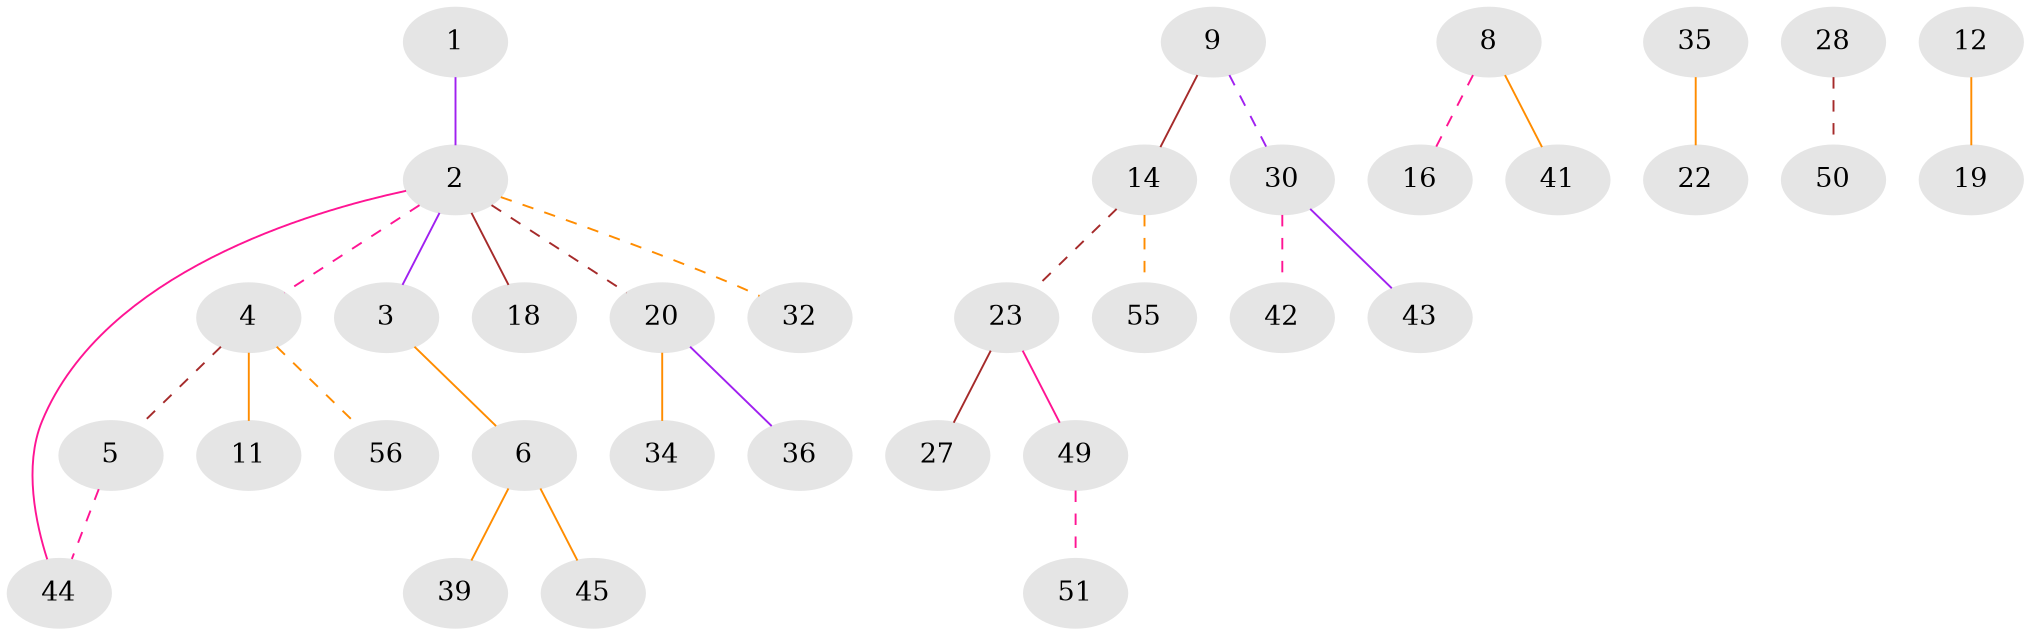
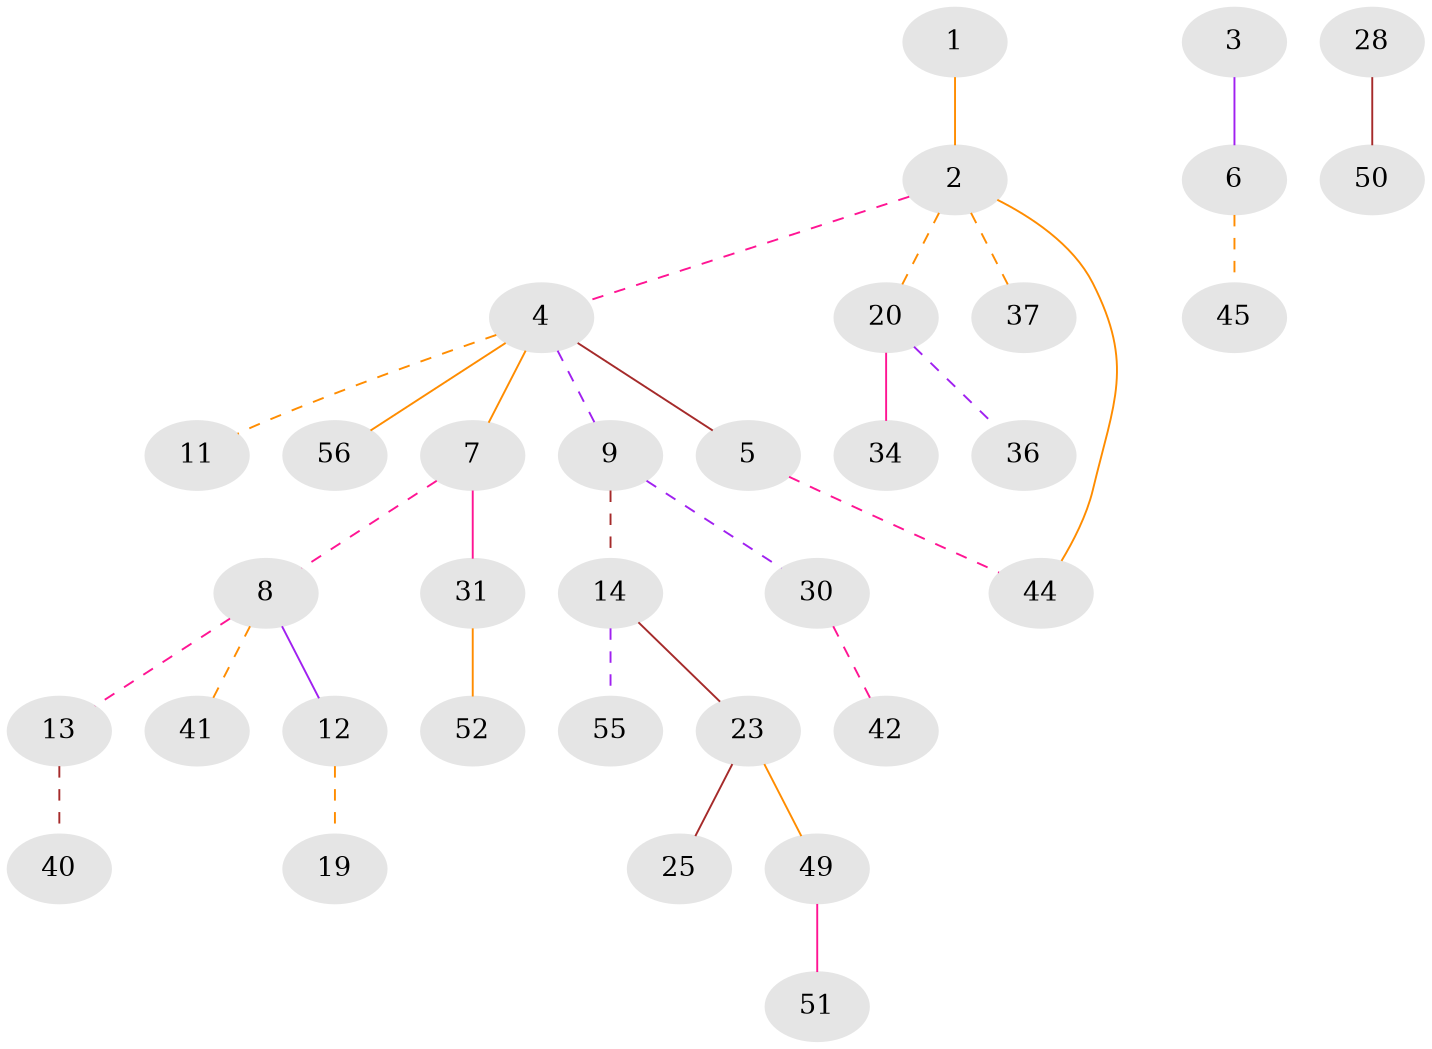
node "35": label "35" -> "31"
edge "1" -- "2": color purple -> darkorange
edge "9" -- "14": style solid -> dashed
edge "8" -- "41": style solid -> dashed
edge "28" -- "50": style dashed -> solid
edge "12" -- "19": style solid -> dashed
node "16": label "16" -> "13"
node "22": label "22" -> "52"
edge "2" -- "3": removed
edge "2" -- "20": color brown -> darkorange
edge "14" -- "23": style dashed -> solid
edge "14" -- "55": color darkorange -> purple
edge "2" -- "44": color deeppink -> darkorange
node "18": removed
node "32": label "32" -> "37"
node "43": removed
edge "4" -- "5": style dashed -> solid
edge "4" -- "56": style dashed -> solid
edge "3" -- "6": color darkorange -> purple
edge "20" -- "36": style solid -> dashed
edge "4" -- "11": style solid -> dashed
edge "4" -- "9": added
edge "20" -- "34": color darkorange -> deeppink
edge "23" -- "49": color deeppink -> darkorange
node "7": added
node "27": label "27" -> "25"
edge "6" -- "45": style solid -> dashed
edge "49" -- "51": style dashed -> solid
node "39": removed
edge "8" -- "12": added
node "40": added
